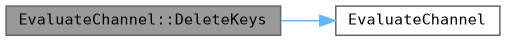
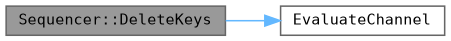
node "EvaluateChannel::DeleteKeys": label "EvaluateChannel::DeleteKeys" -> "Sequencer::DeleteKeys"
